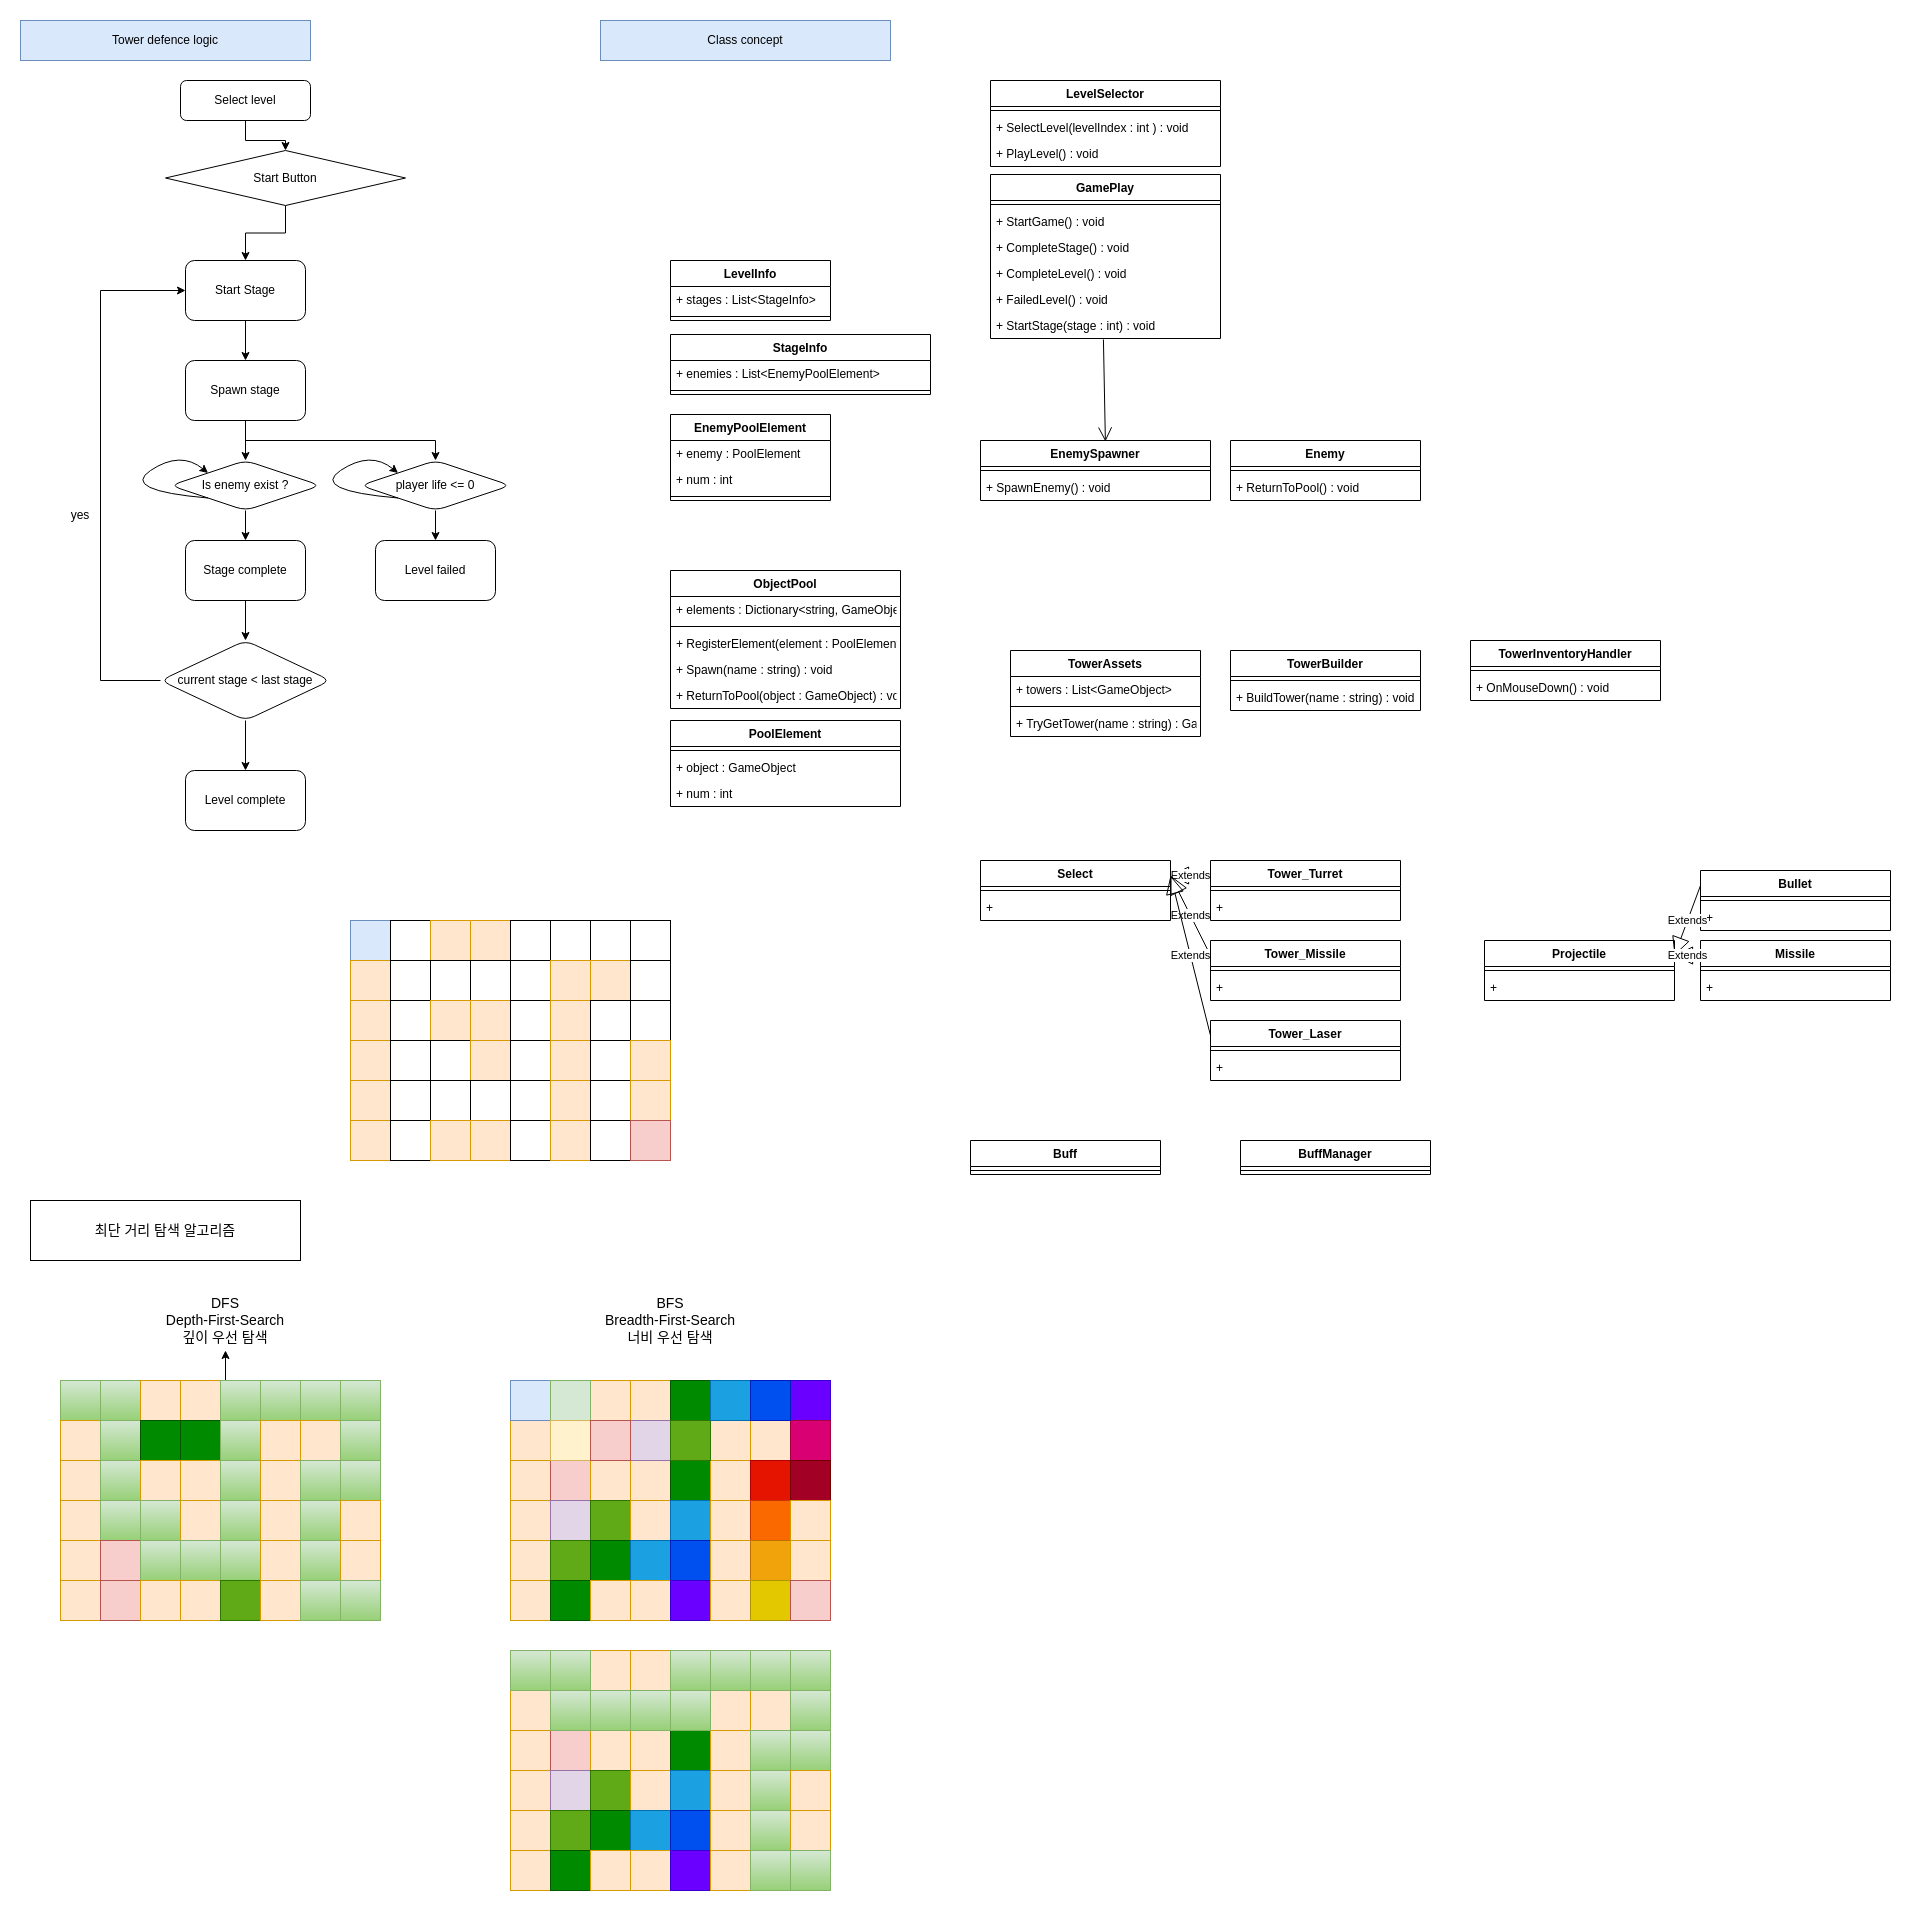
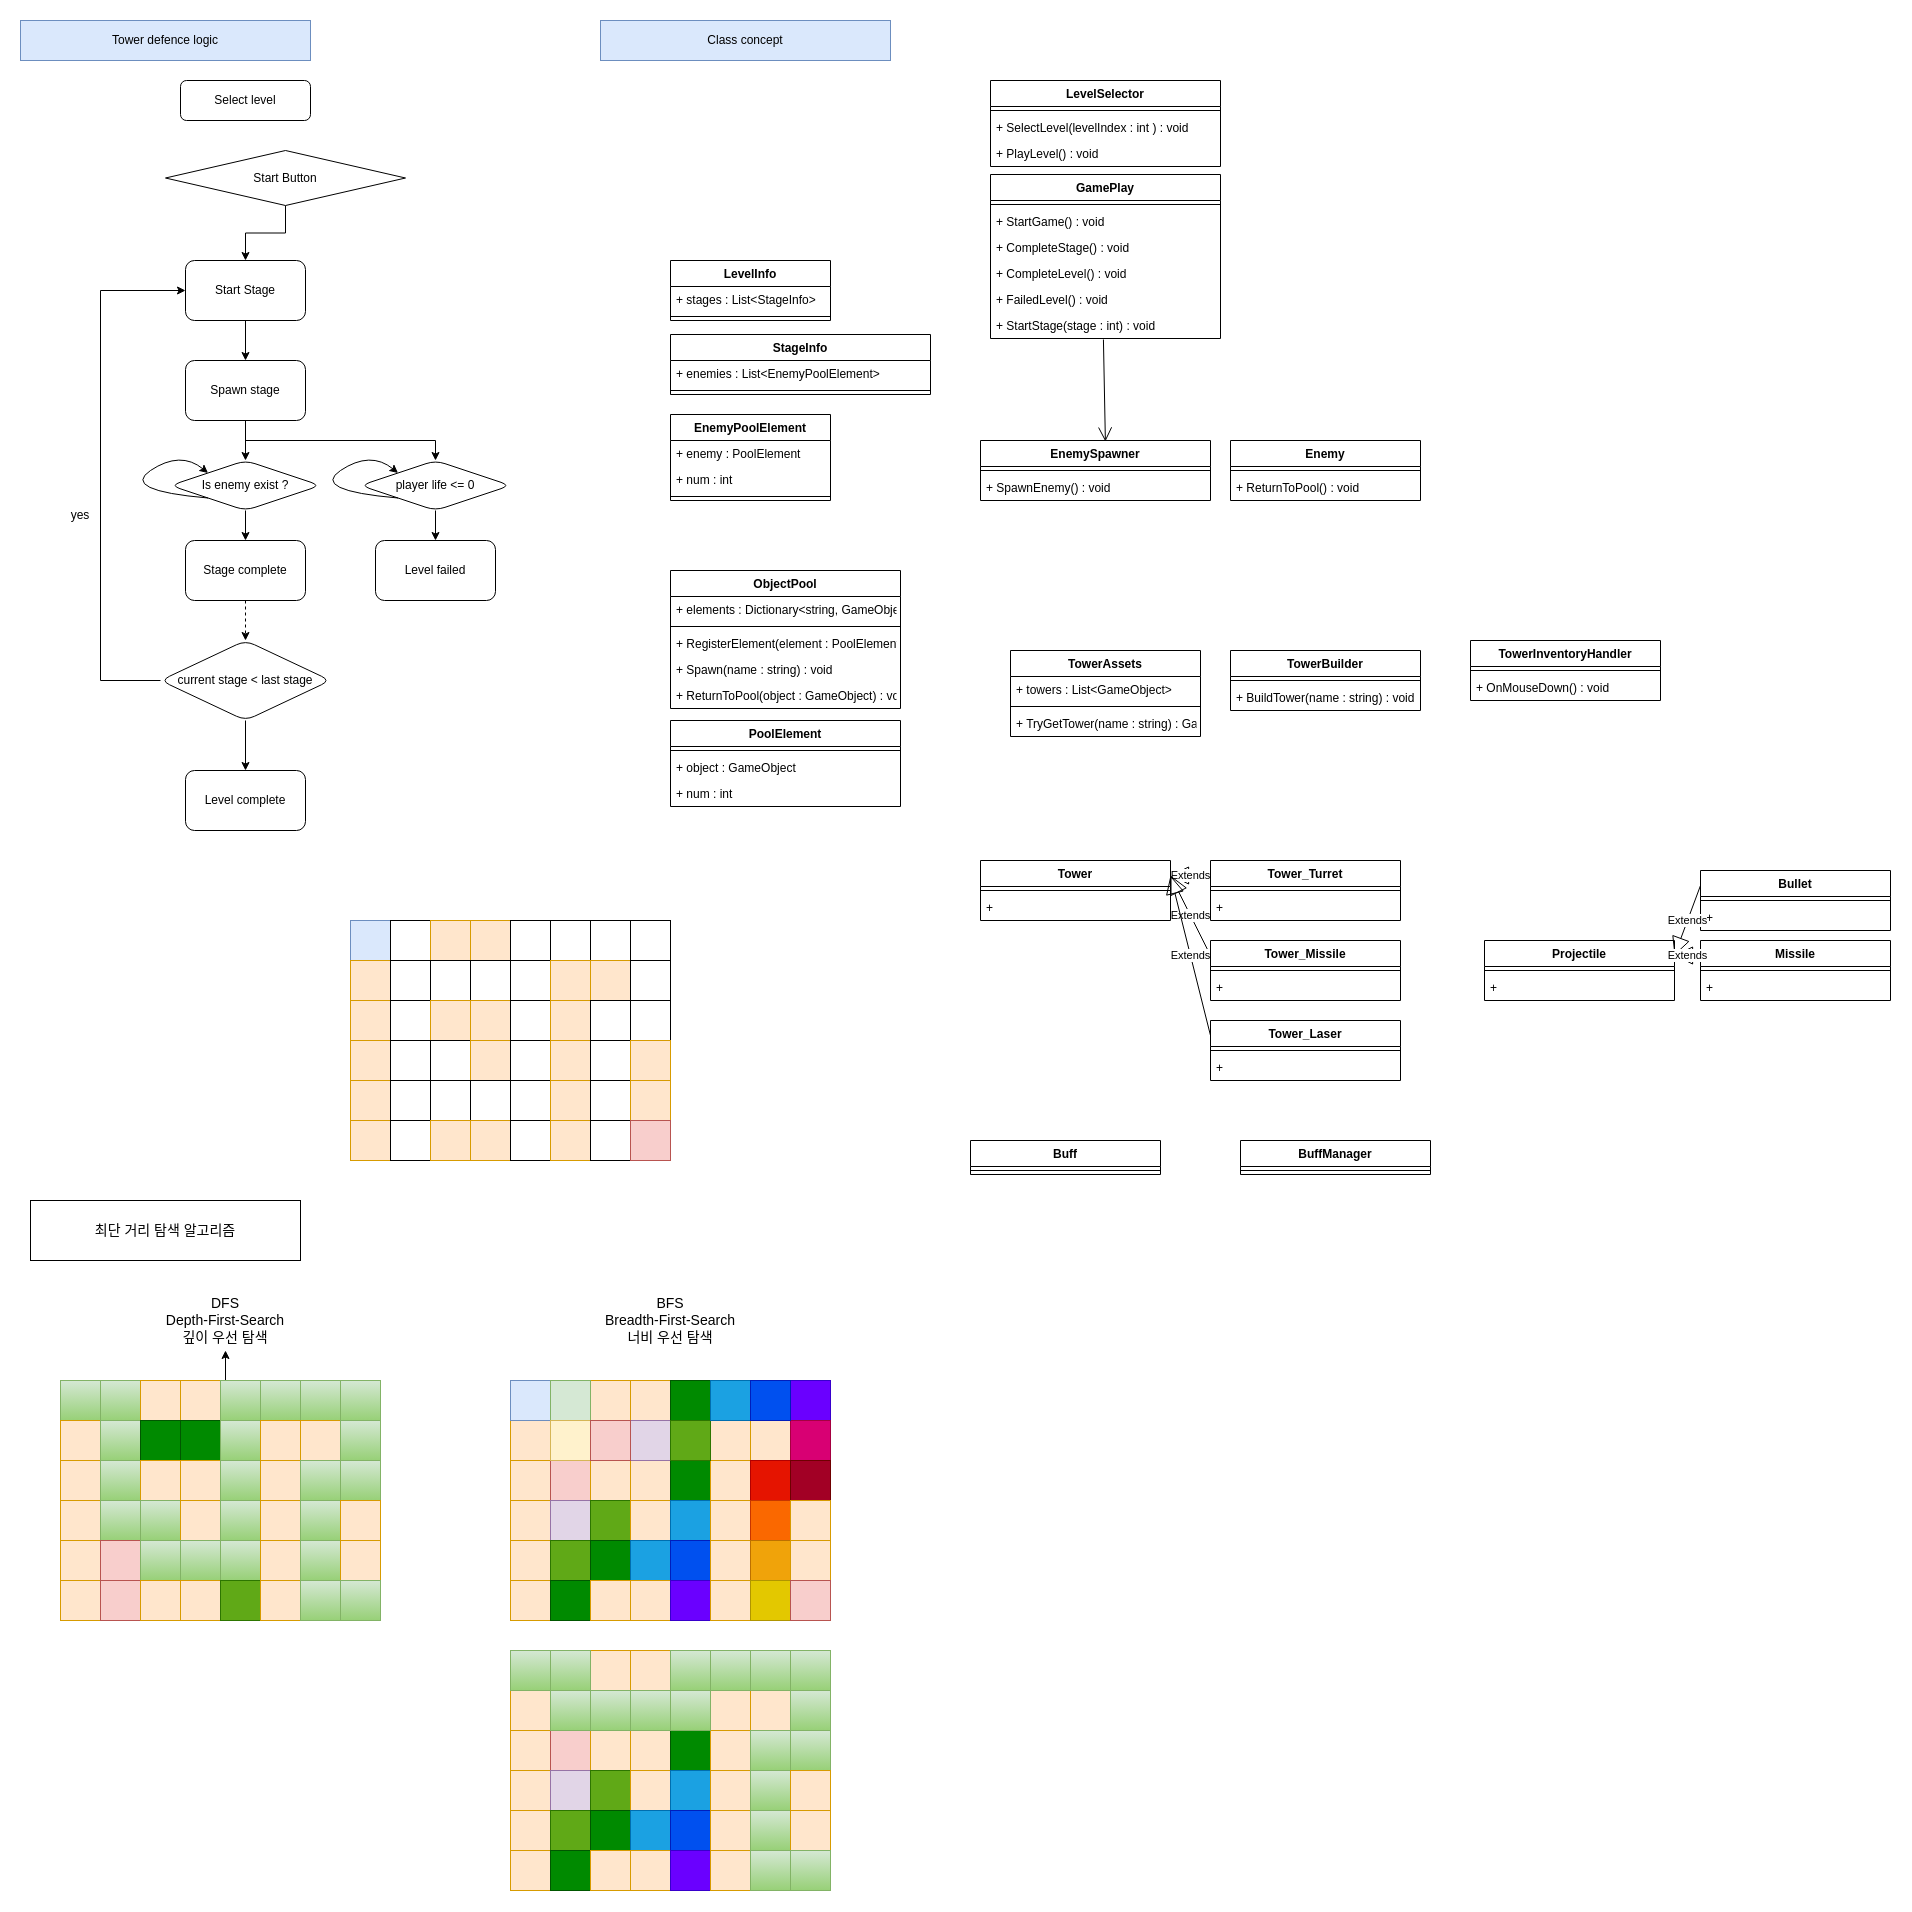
edge "Select level" -> "Start Button": removed
edge "Stage complete" -> "current stage < last stage": style solid -> dashed
node "Select": label "Select" -> "Tower"
